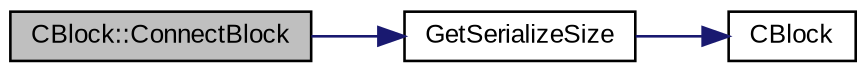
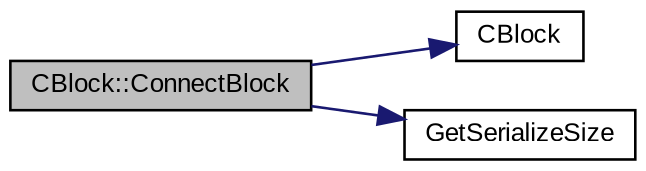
edge "GetSerializeSize" -> "CBlock": now "CBlock::ConnectBlock" -> "CBlock"
